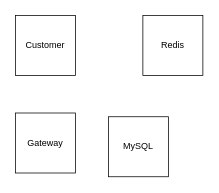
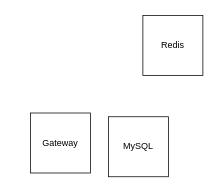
node "Customer": removed
node "Gateway": moved (45, 143) -> (60, 143)
